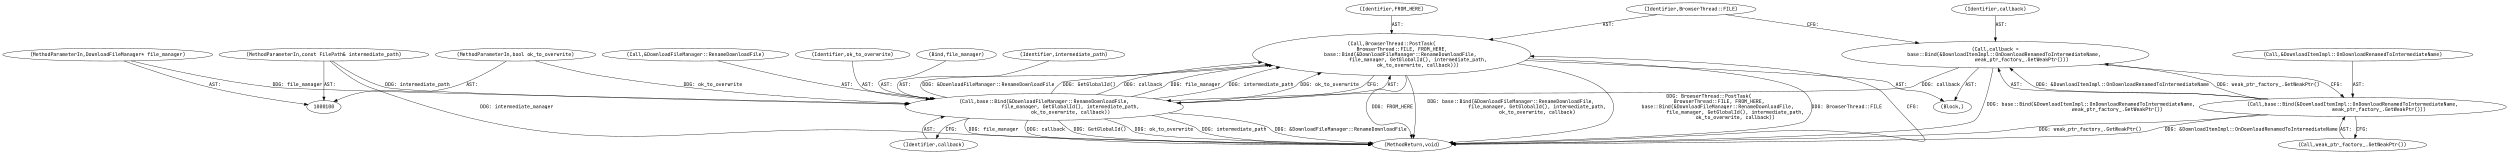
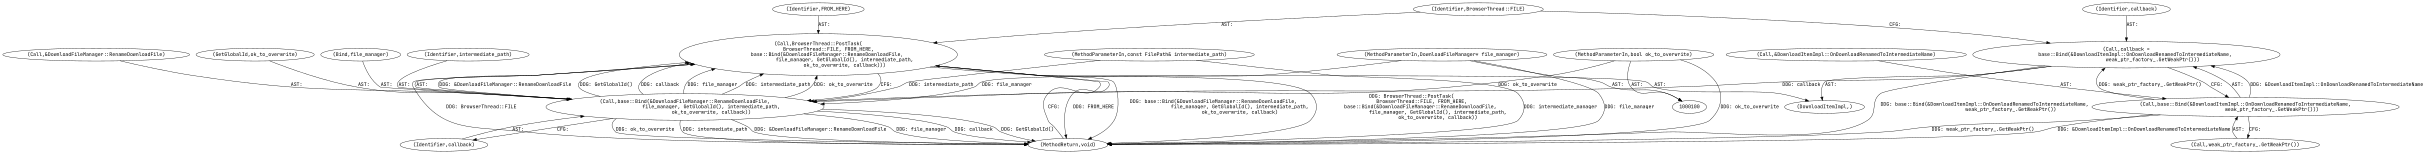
node "(Identifier,ok_to_overwrite)": label "(Identifier,ok_to_overwrite)" -> "(GetGlobalId,ok_to_overwrite)"
edge "(MethodParameterIn,const FilePath& intermediate_path)" -> "1000100": removed, label "AST:"
node "(Block,)": label "(Block,)" -> "(DownloadItemImpl,)"
edge "(MethodParameterIn,DownloadFileManager* file_manager)" -> "(MethodReturn,void)": added, label "DDG: file_manager"
edge "(MethodParameterIn,bool ok_to_overwrite)" -> "(MethodReturn,void)": added, label "DDG: ok_to_overwrite"
